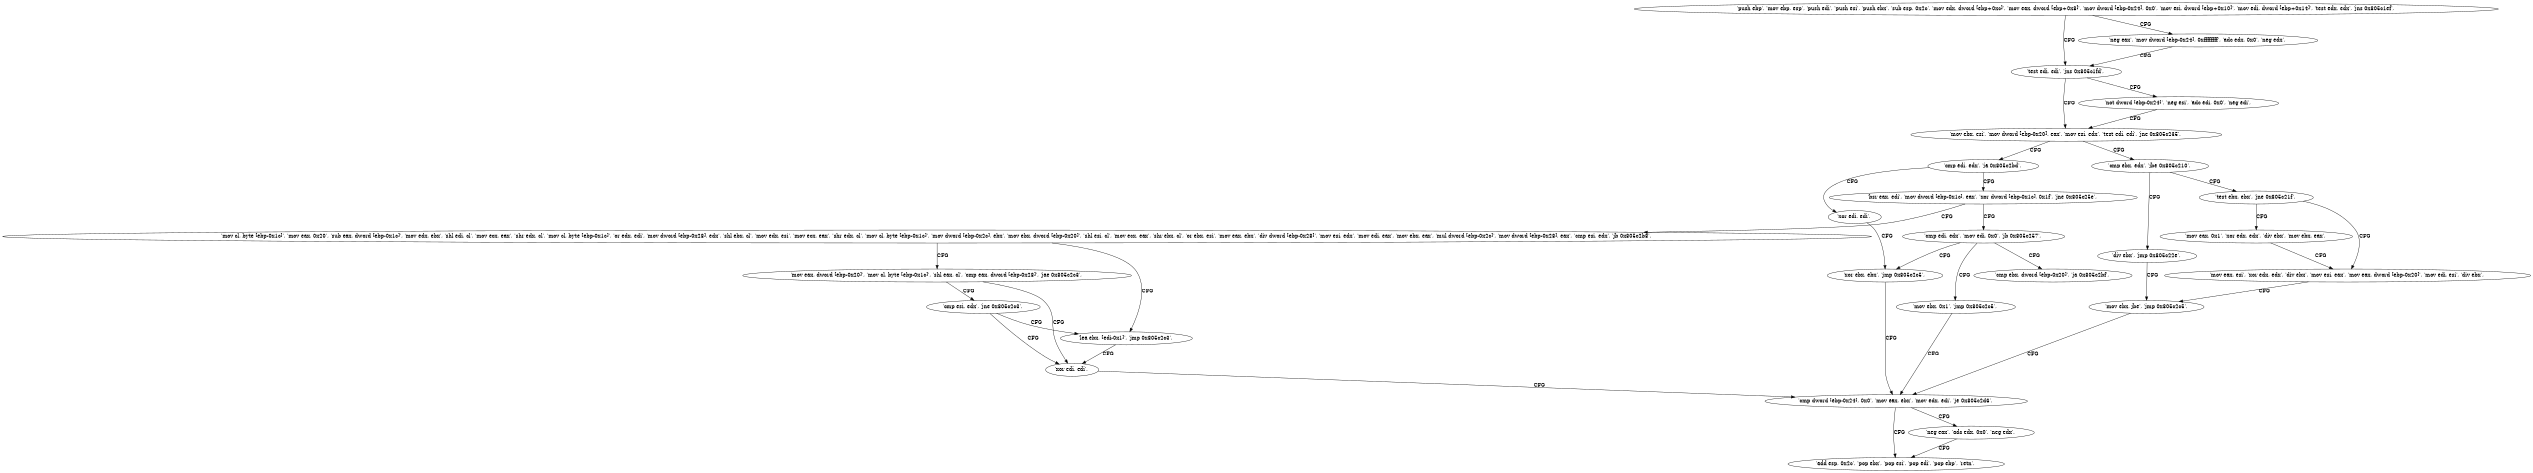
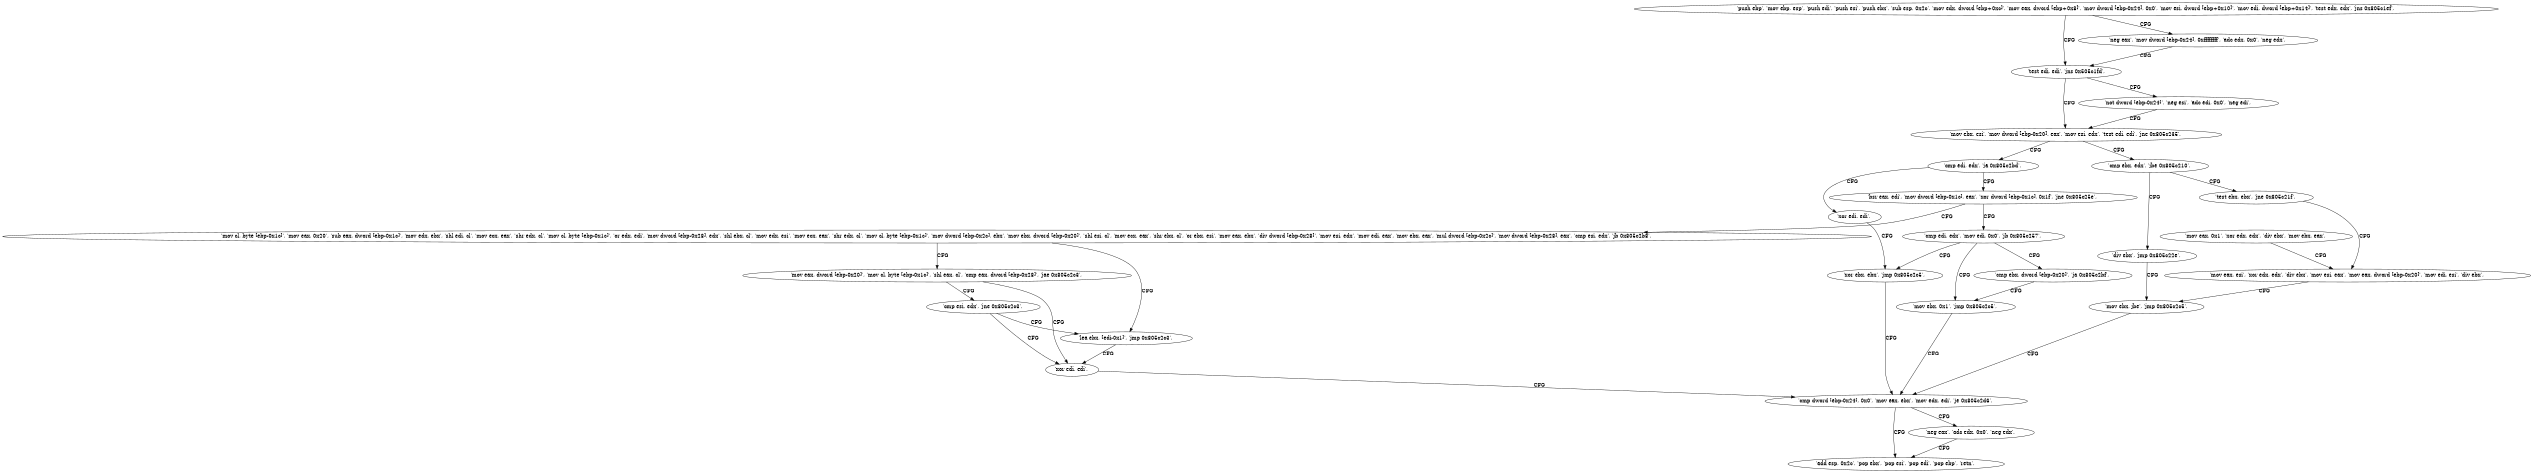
node "'test edi, edi', 'jns 0x805c1fd',": label "'test edi, edi', 'jns 0x805c1fd'," -> "'test edi, edi', 'jns 0x505c1fd',"
edge "'test ebx, ebx', 'jne 0x805c21f'," -> "'mov eax, 0x1', 'xor edx, edx', 'div ebx', 'mov ebx, eax',": removed, label "CFG"
edge "'cmp ebx, dword [ebp-0x20]', 'ja 0x805c2bf'," -> "'mov ebx, 0x1', 'jmp 0x805c2c5',": added, label "CFG"
